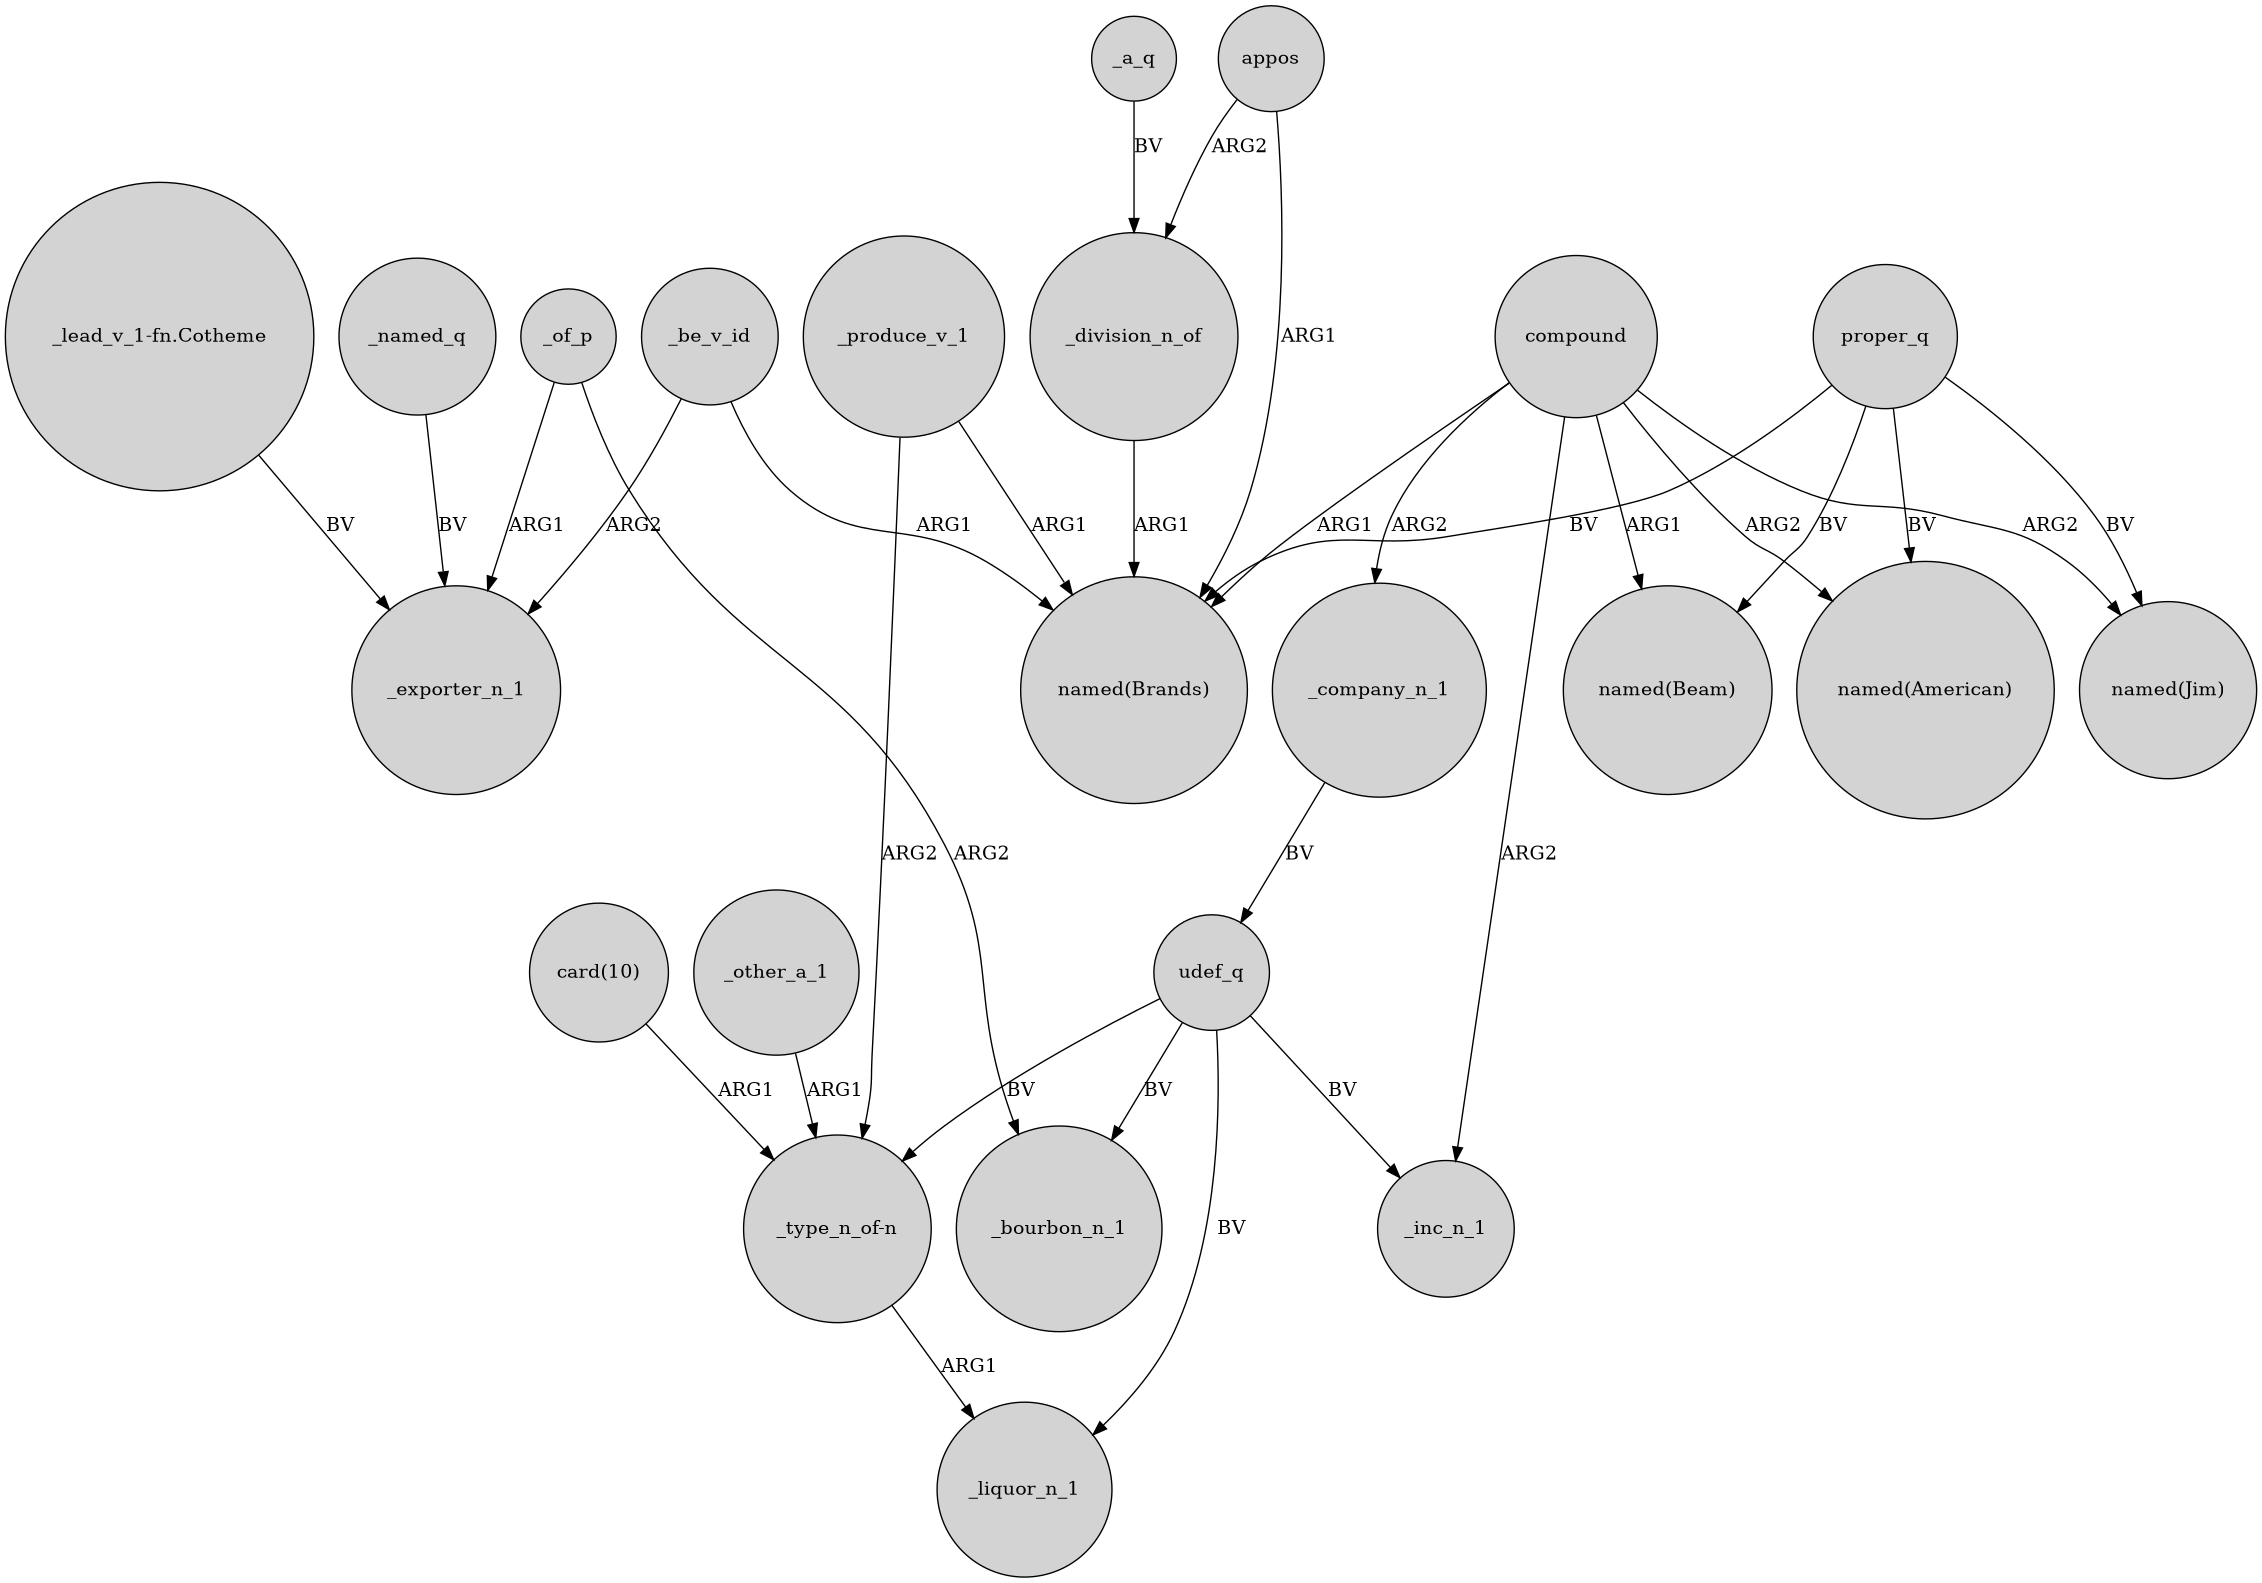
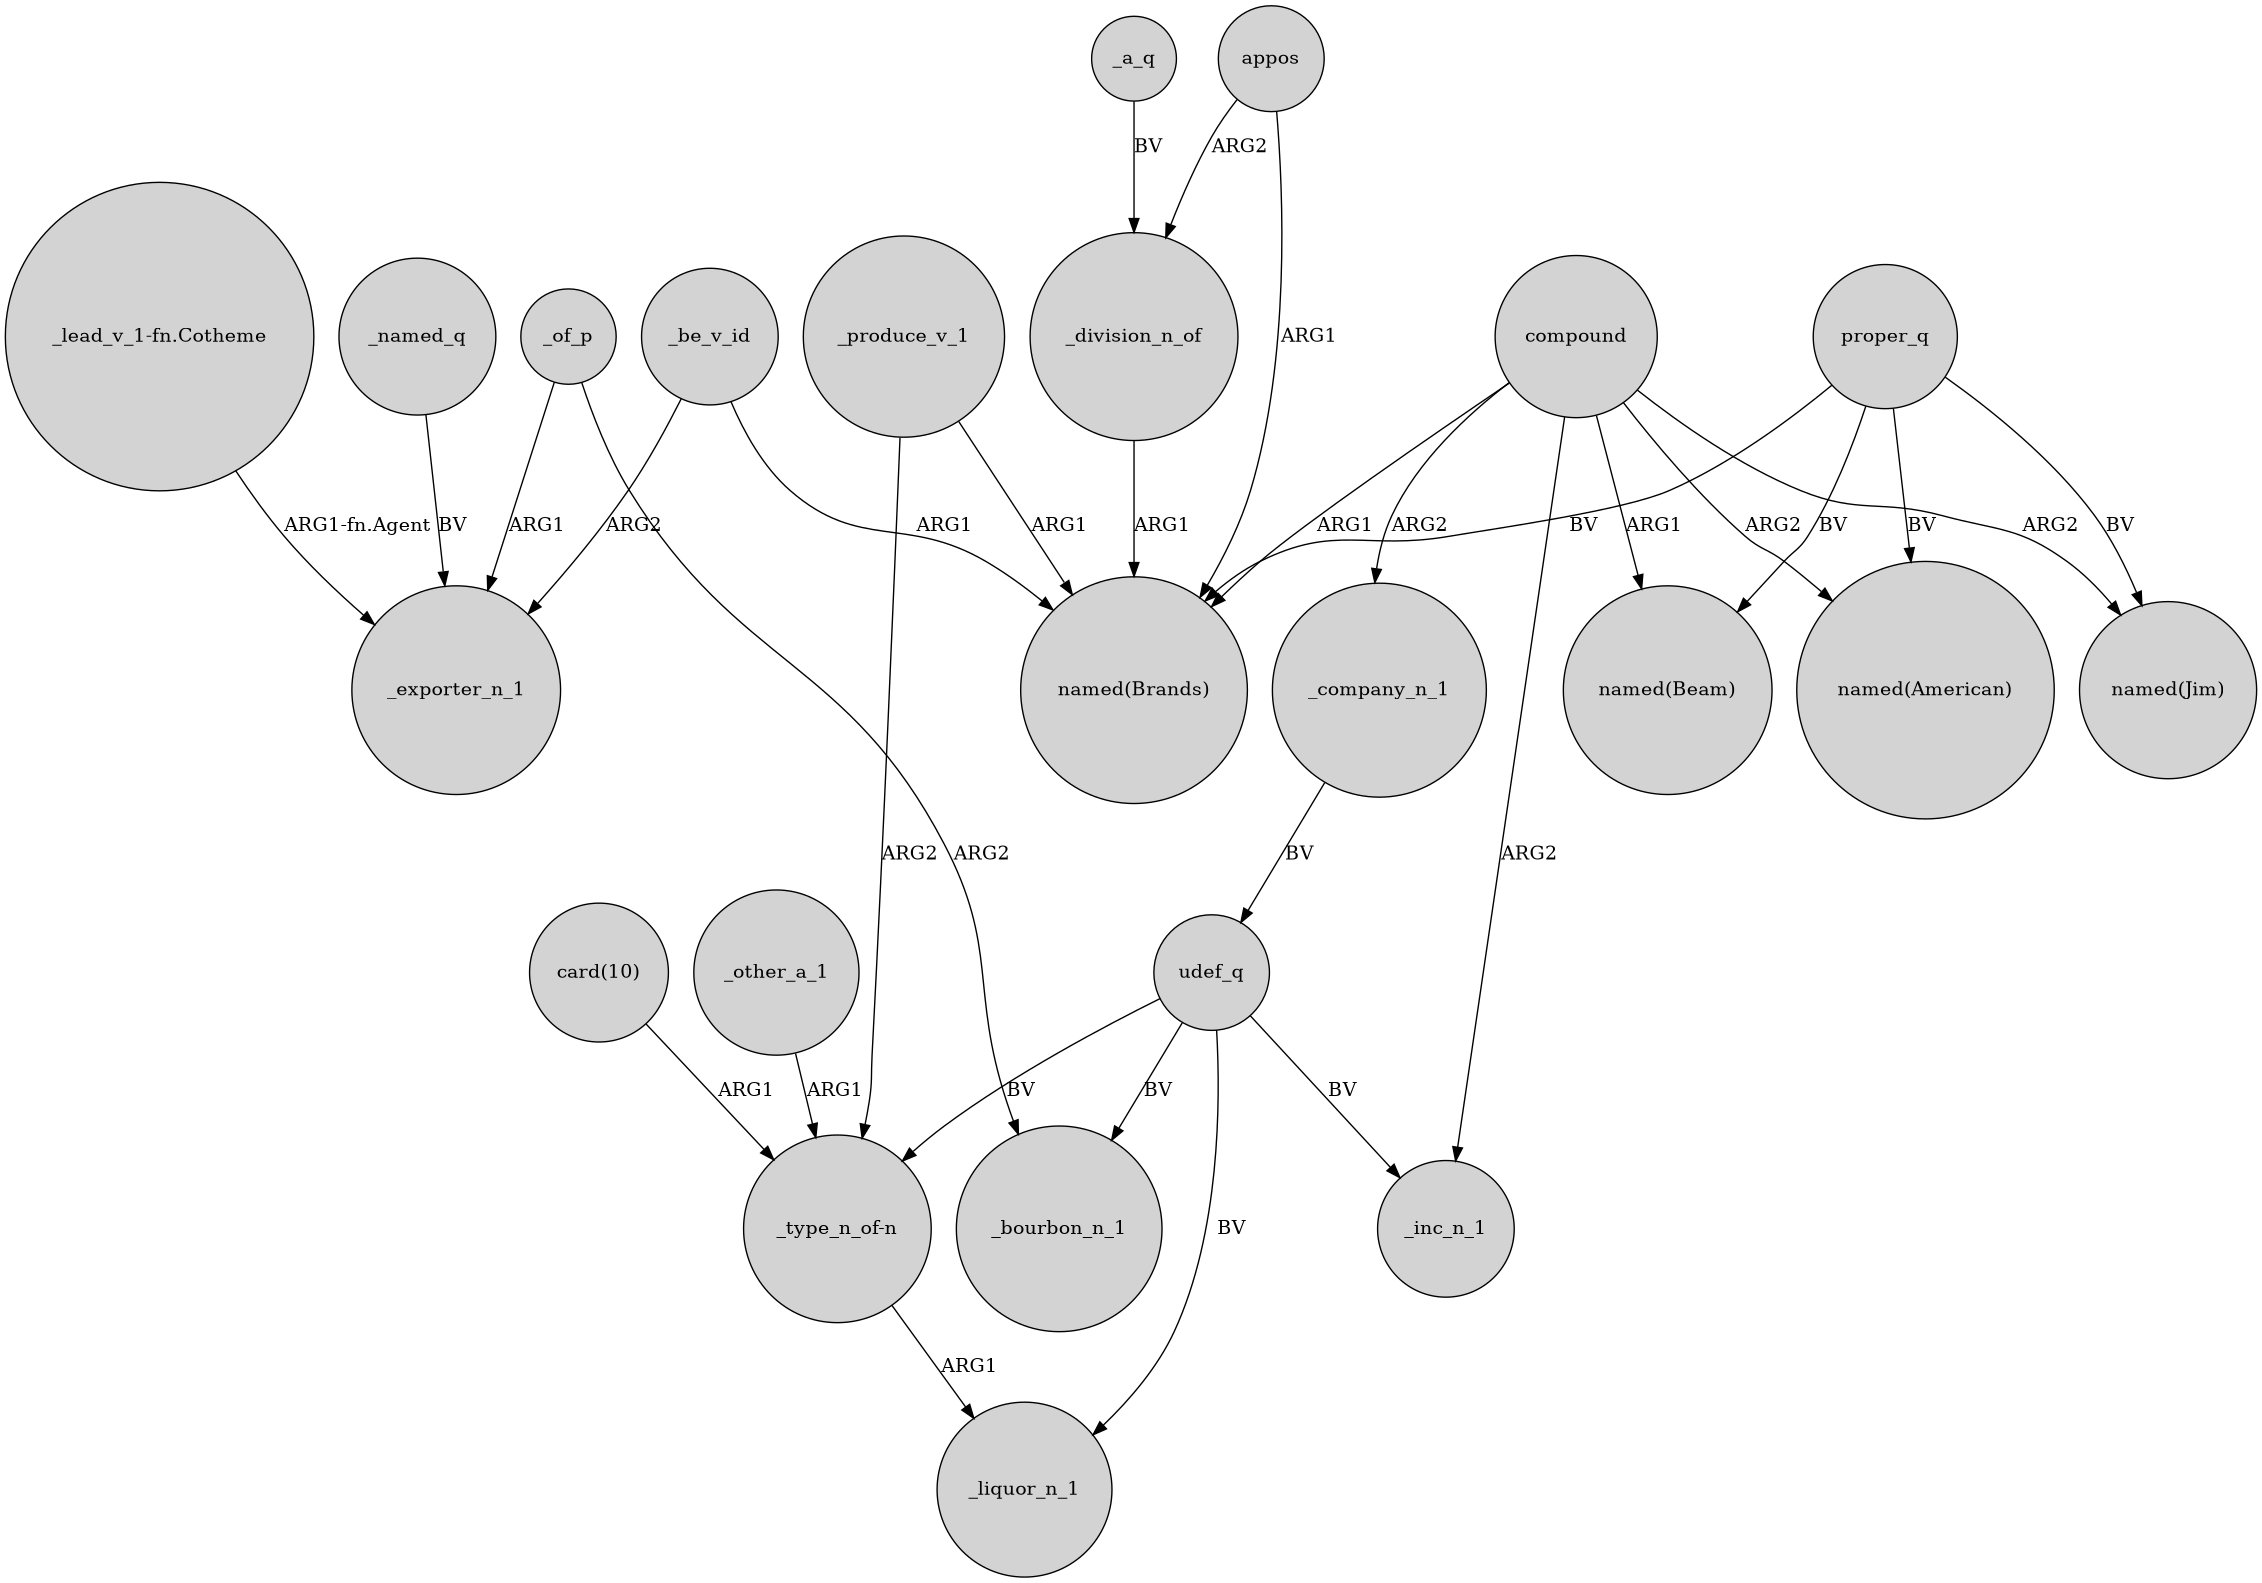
edge "_lead_v_1-fn.Cotheme" -> "_exporter_n_1": label "BV" -> "ARG1-fn.Agent"
